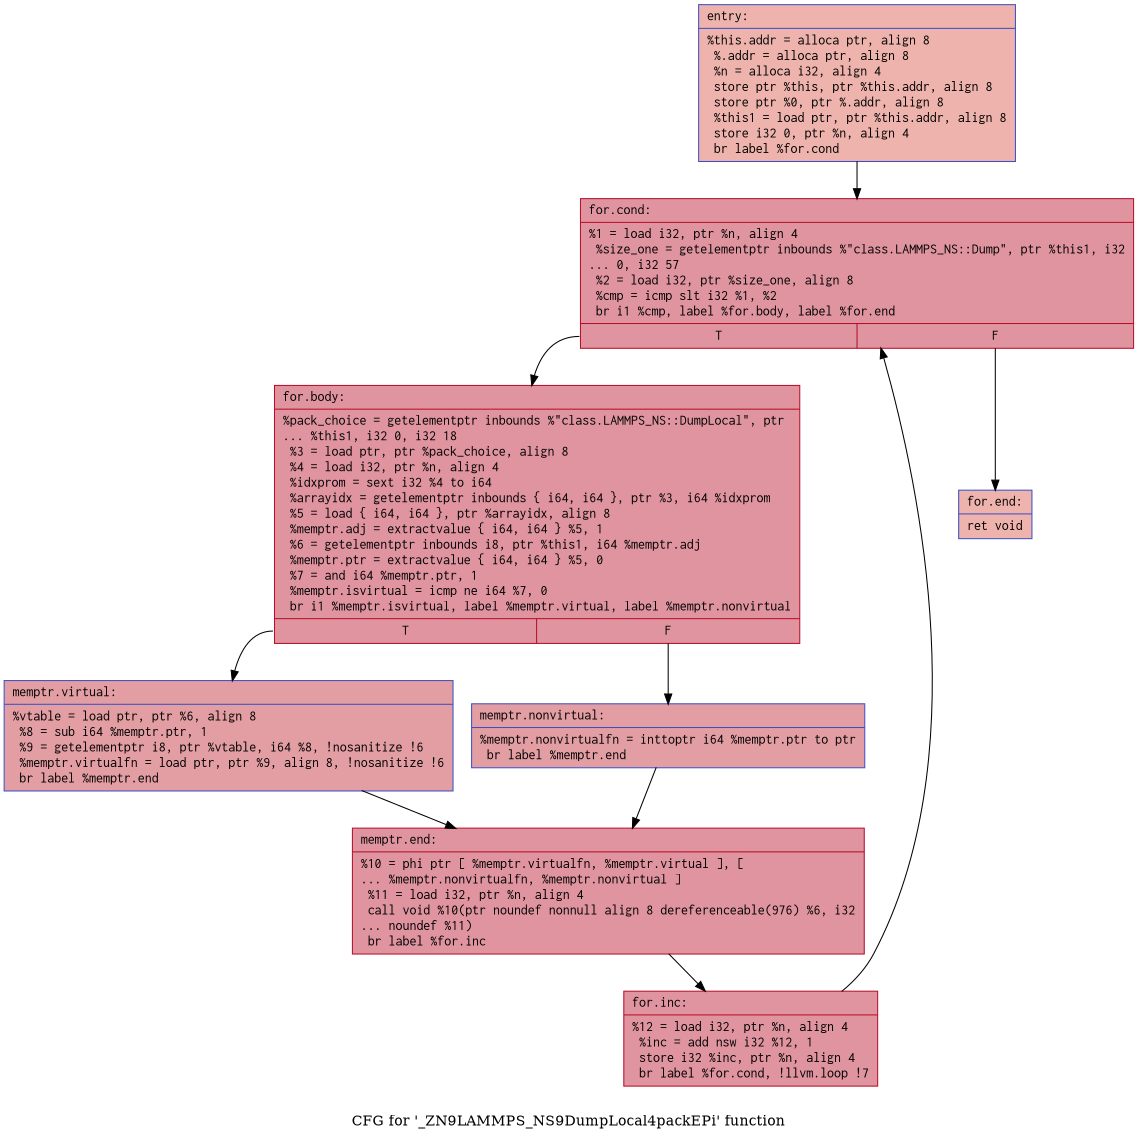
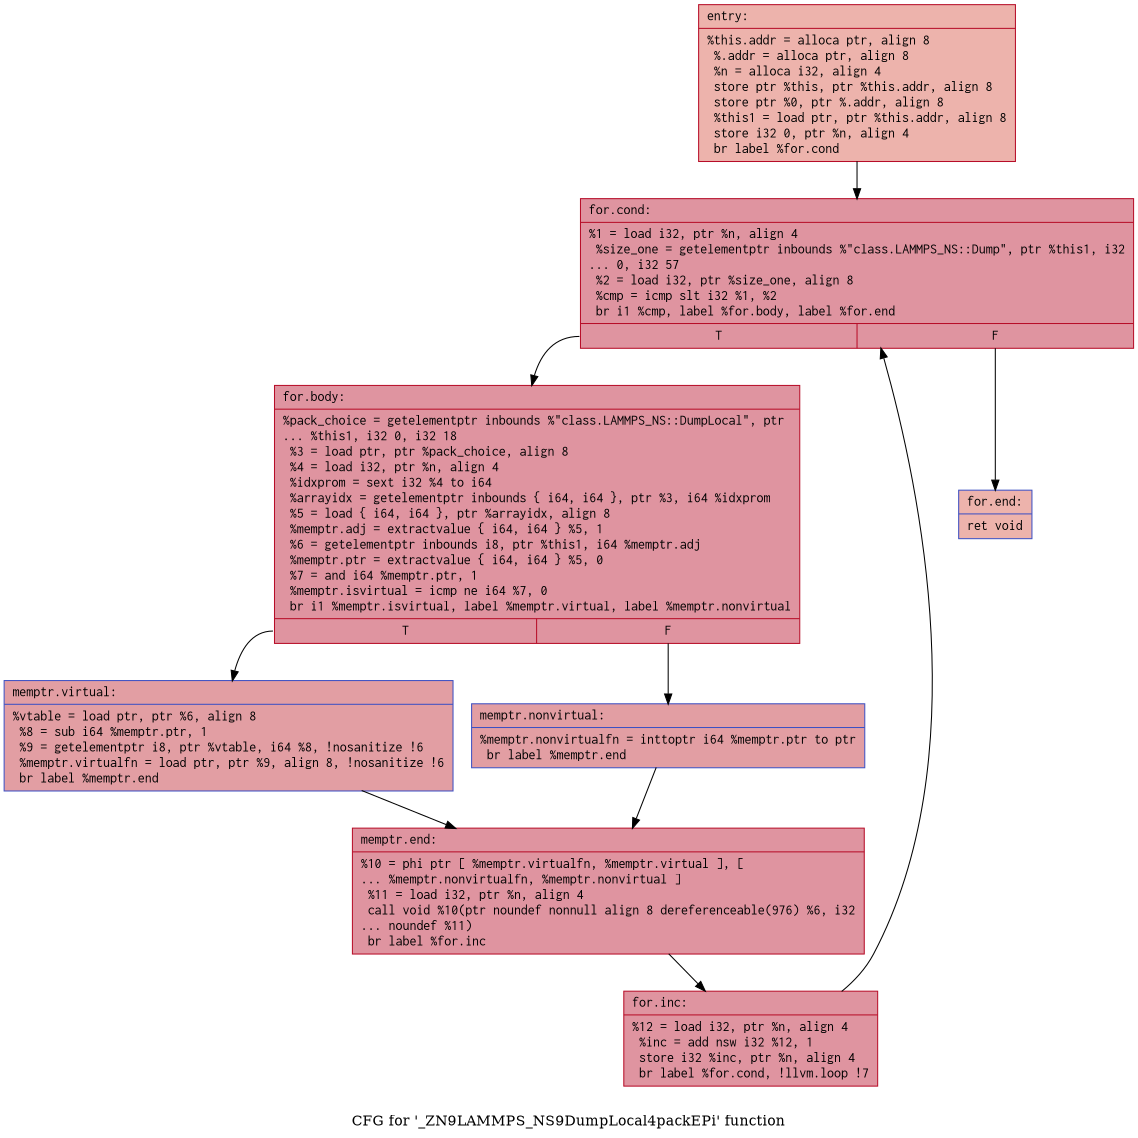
node "entry:": color #3d50c3ff -> #b70d28ff
